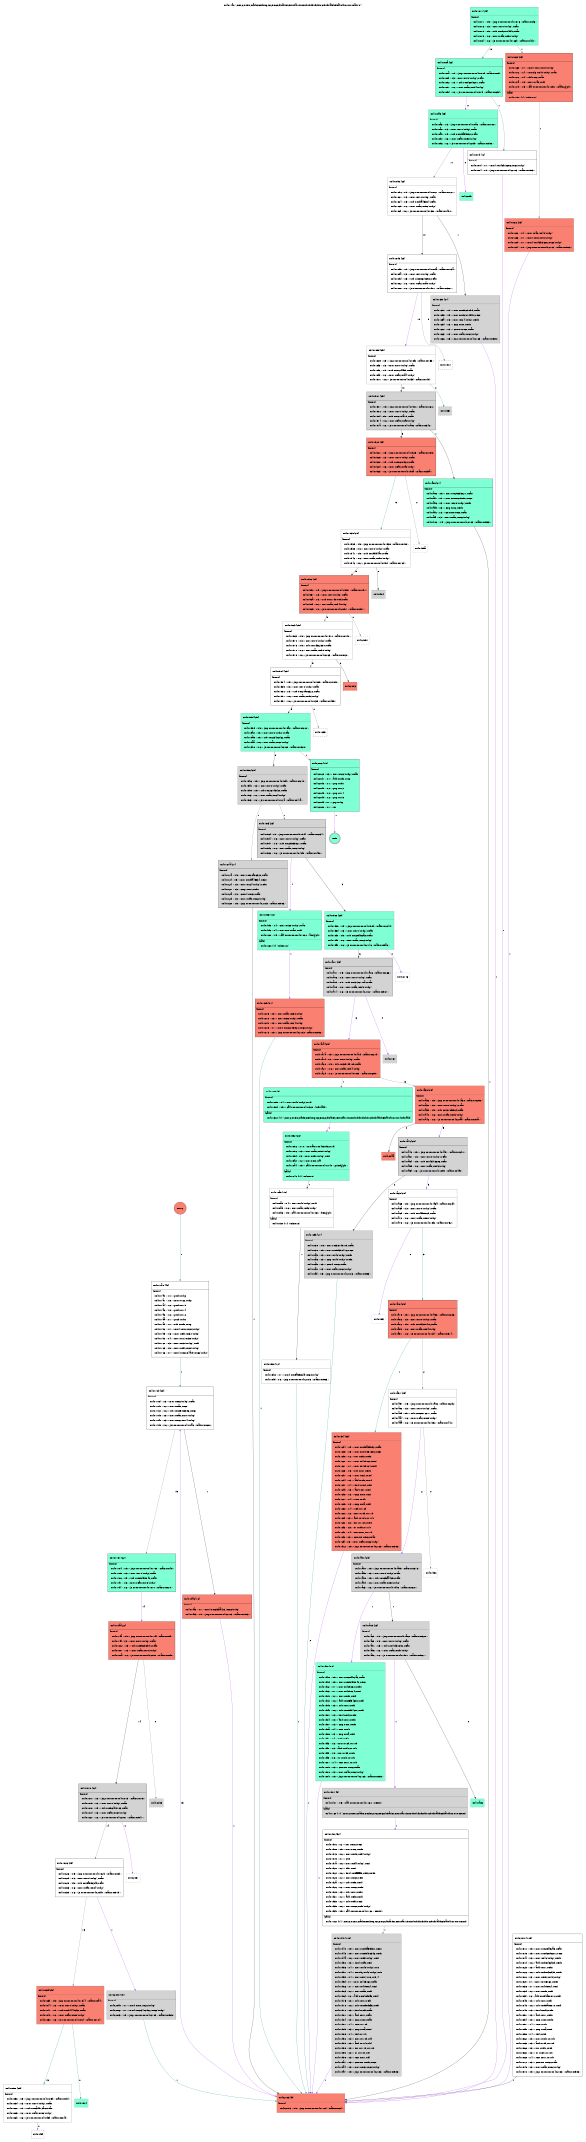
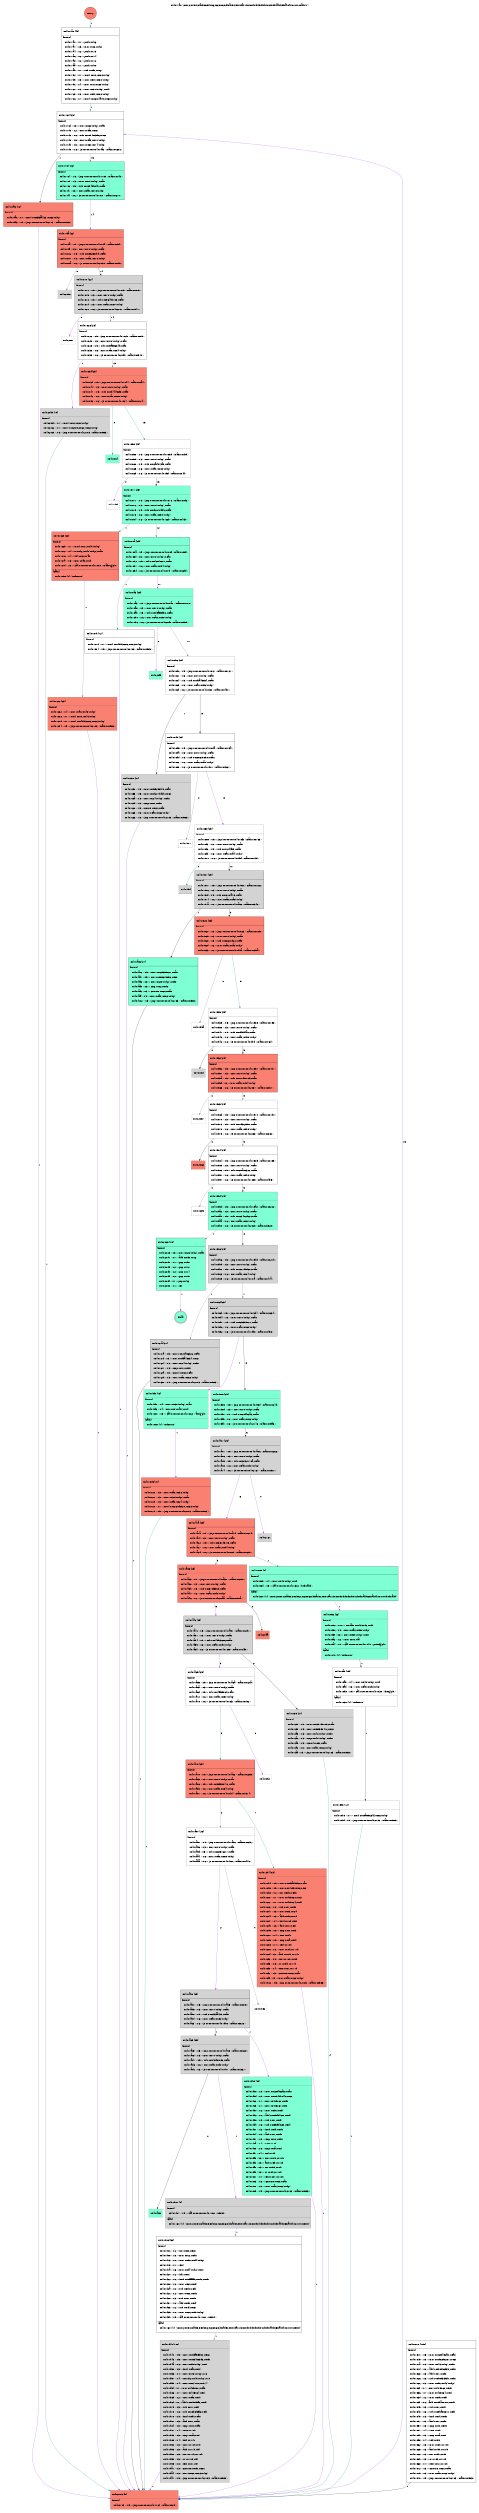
edge "0x401858 [25]" -> "0x401871 [25]": added, label "13"
node "Exit": label "Exit" -> "Final"
node "0x402146": removed
